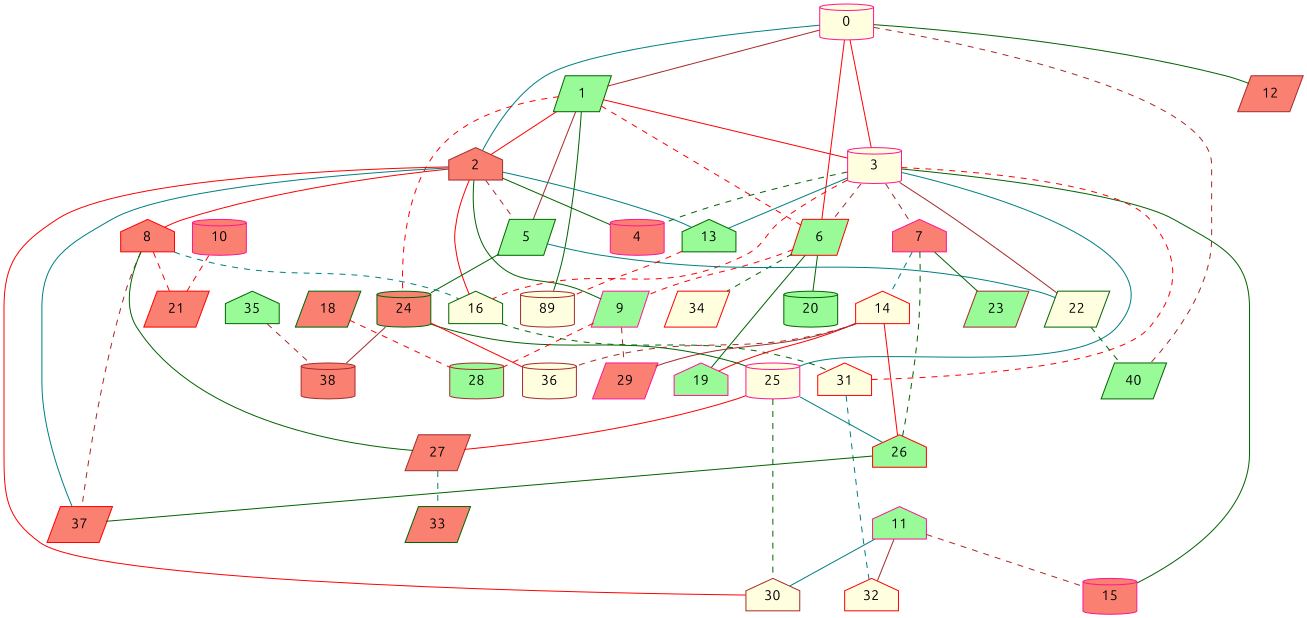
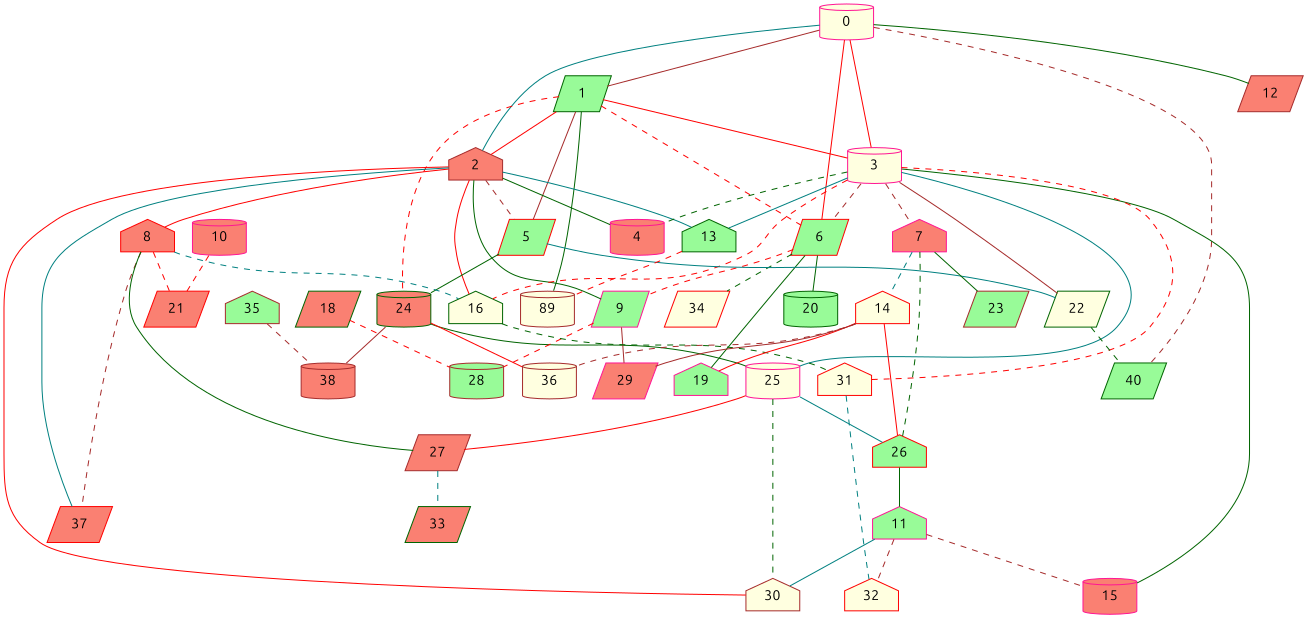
node "5": color darkgreen -> red
node "35": color darkgreen -> brown
edge "9" -- "29": style dashed -> solid
edge "26" -- "37": now "26" -- "11"
edge "11" -- "32": style solid -> dashed
